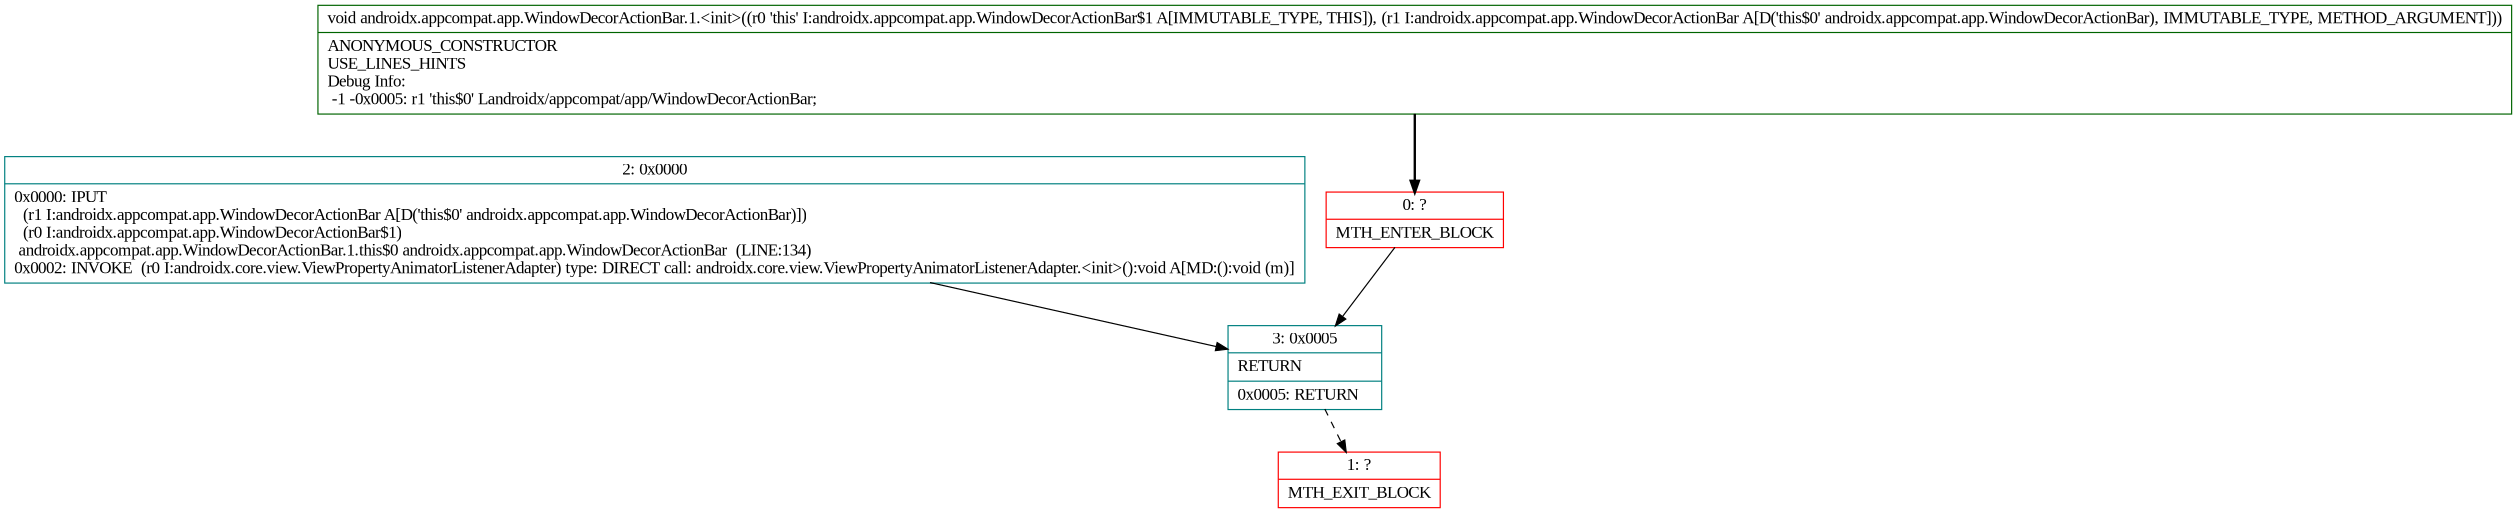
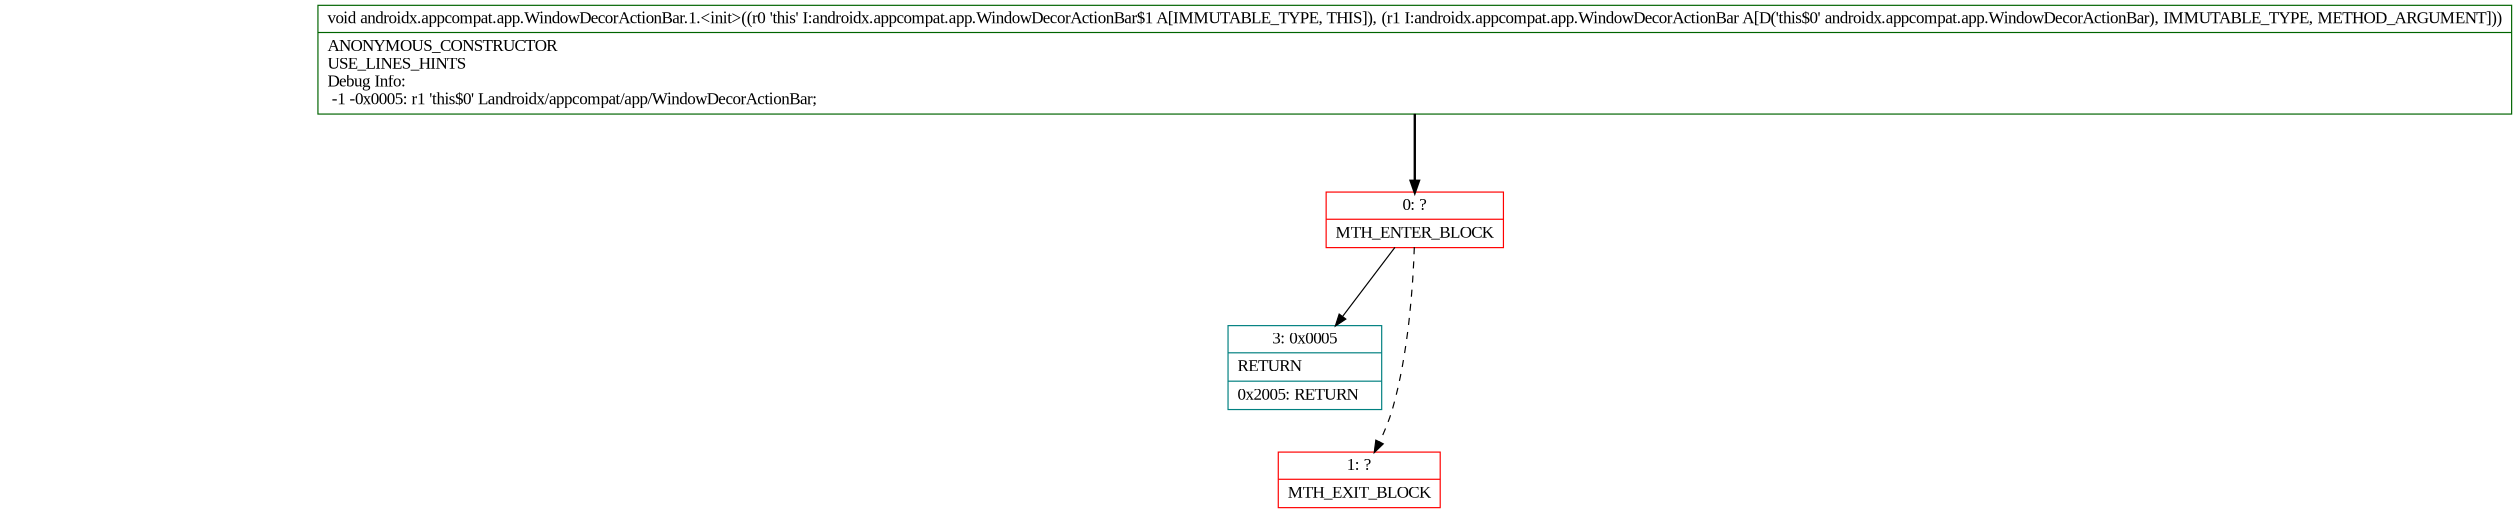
node "2: 0x0000": removed
node "3: 0x0005": text "0x0005: RETURN" -> "0x2005: RETURN"
edge "3: 0x0005" -> "1: ?": now "0: ?" -> "1: ?"
